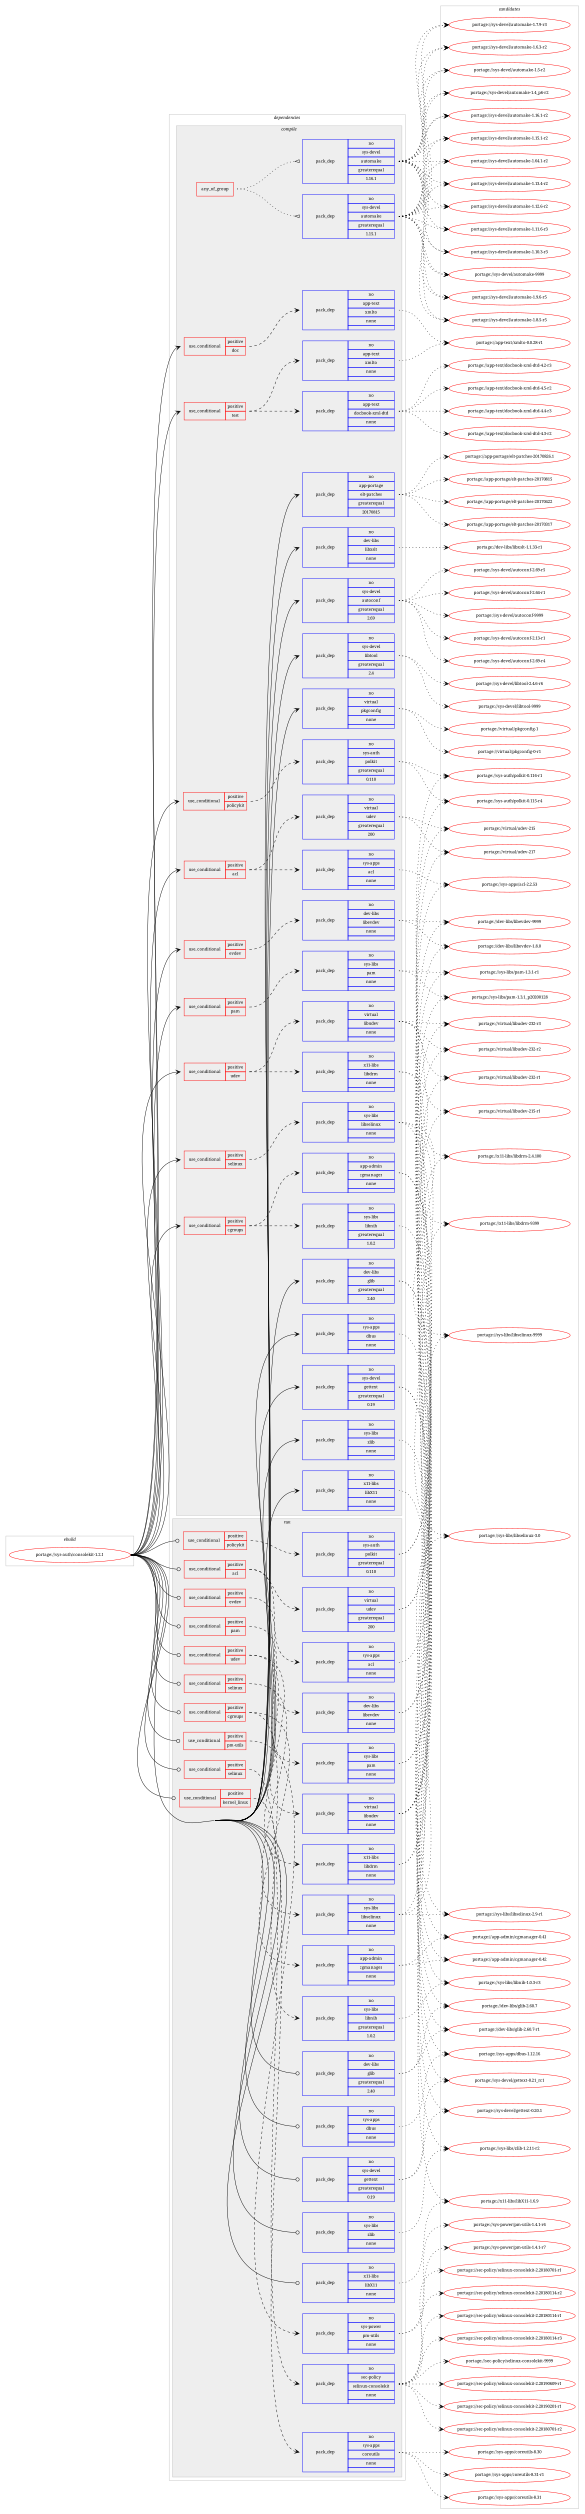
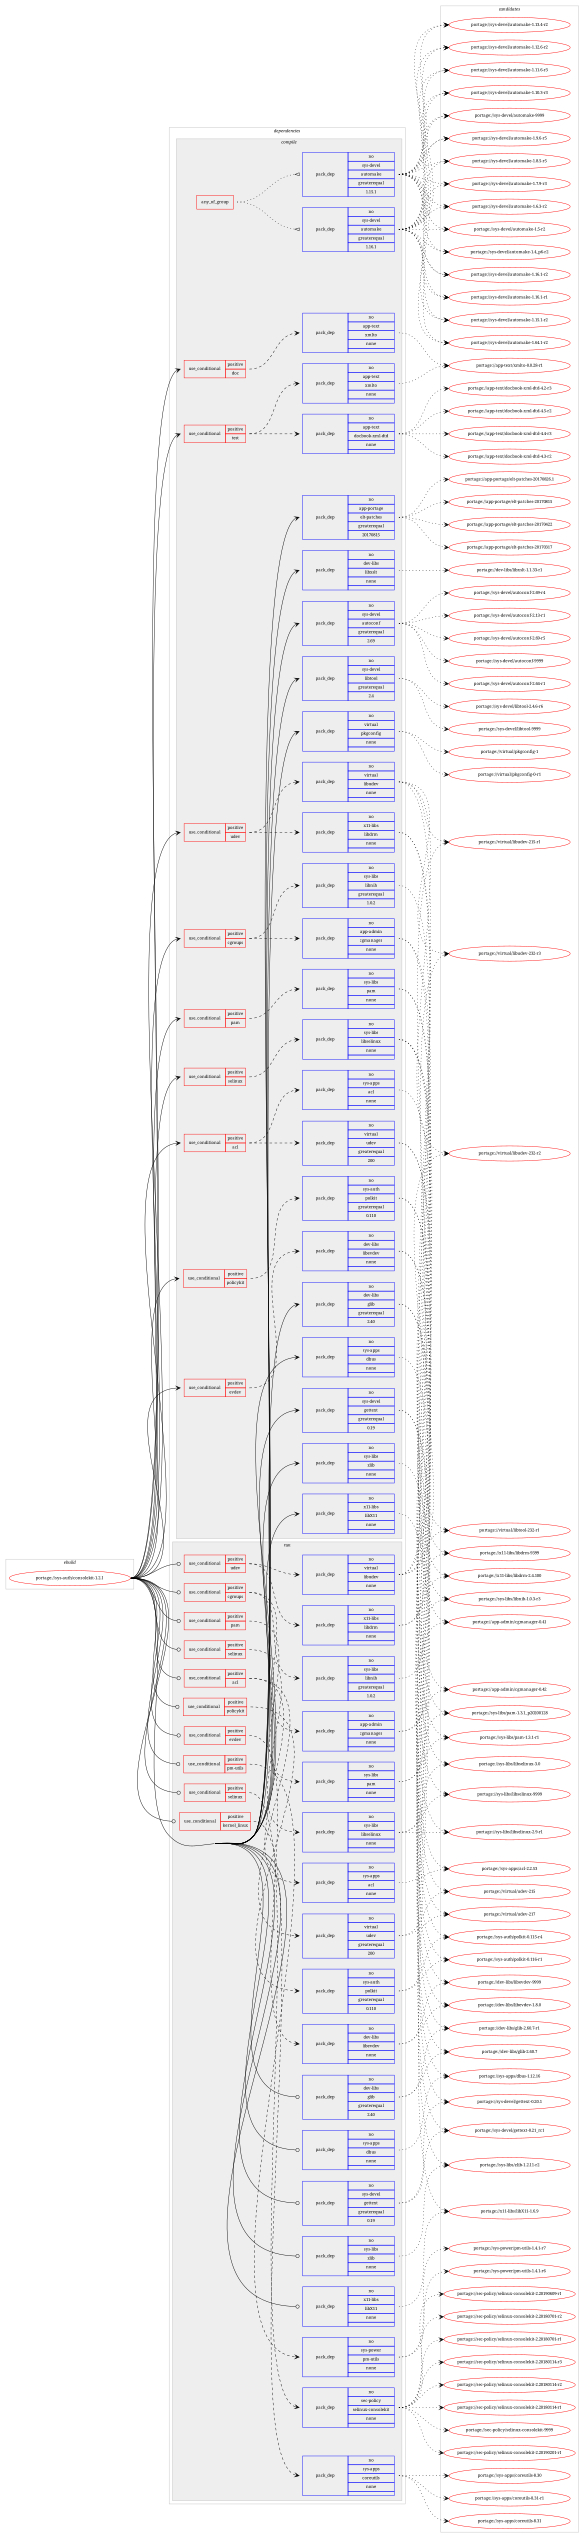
node "portage://sys-devel/automake-1.16.1-r1": added
node "portage://virtual/libudev-232-r1": label "portage://virtual/libudev-232-r1" -> "portage://virtual/libtool-232-r1"
